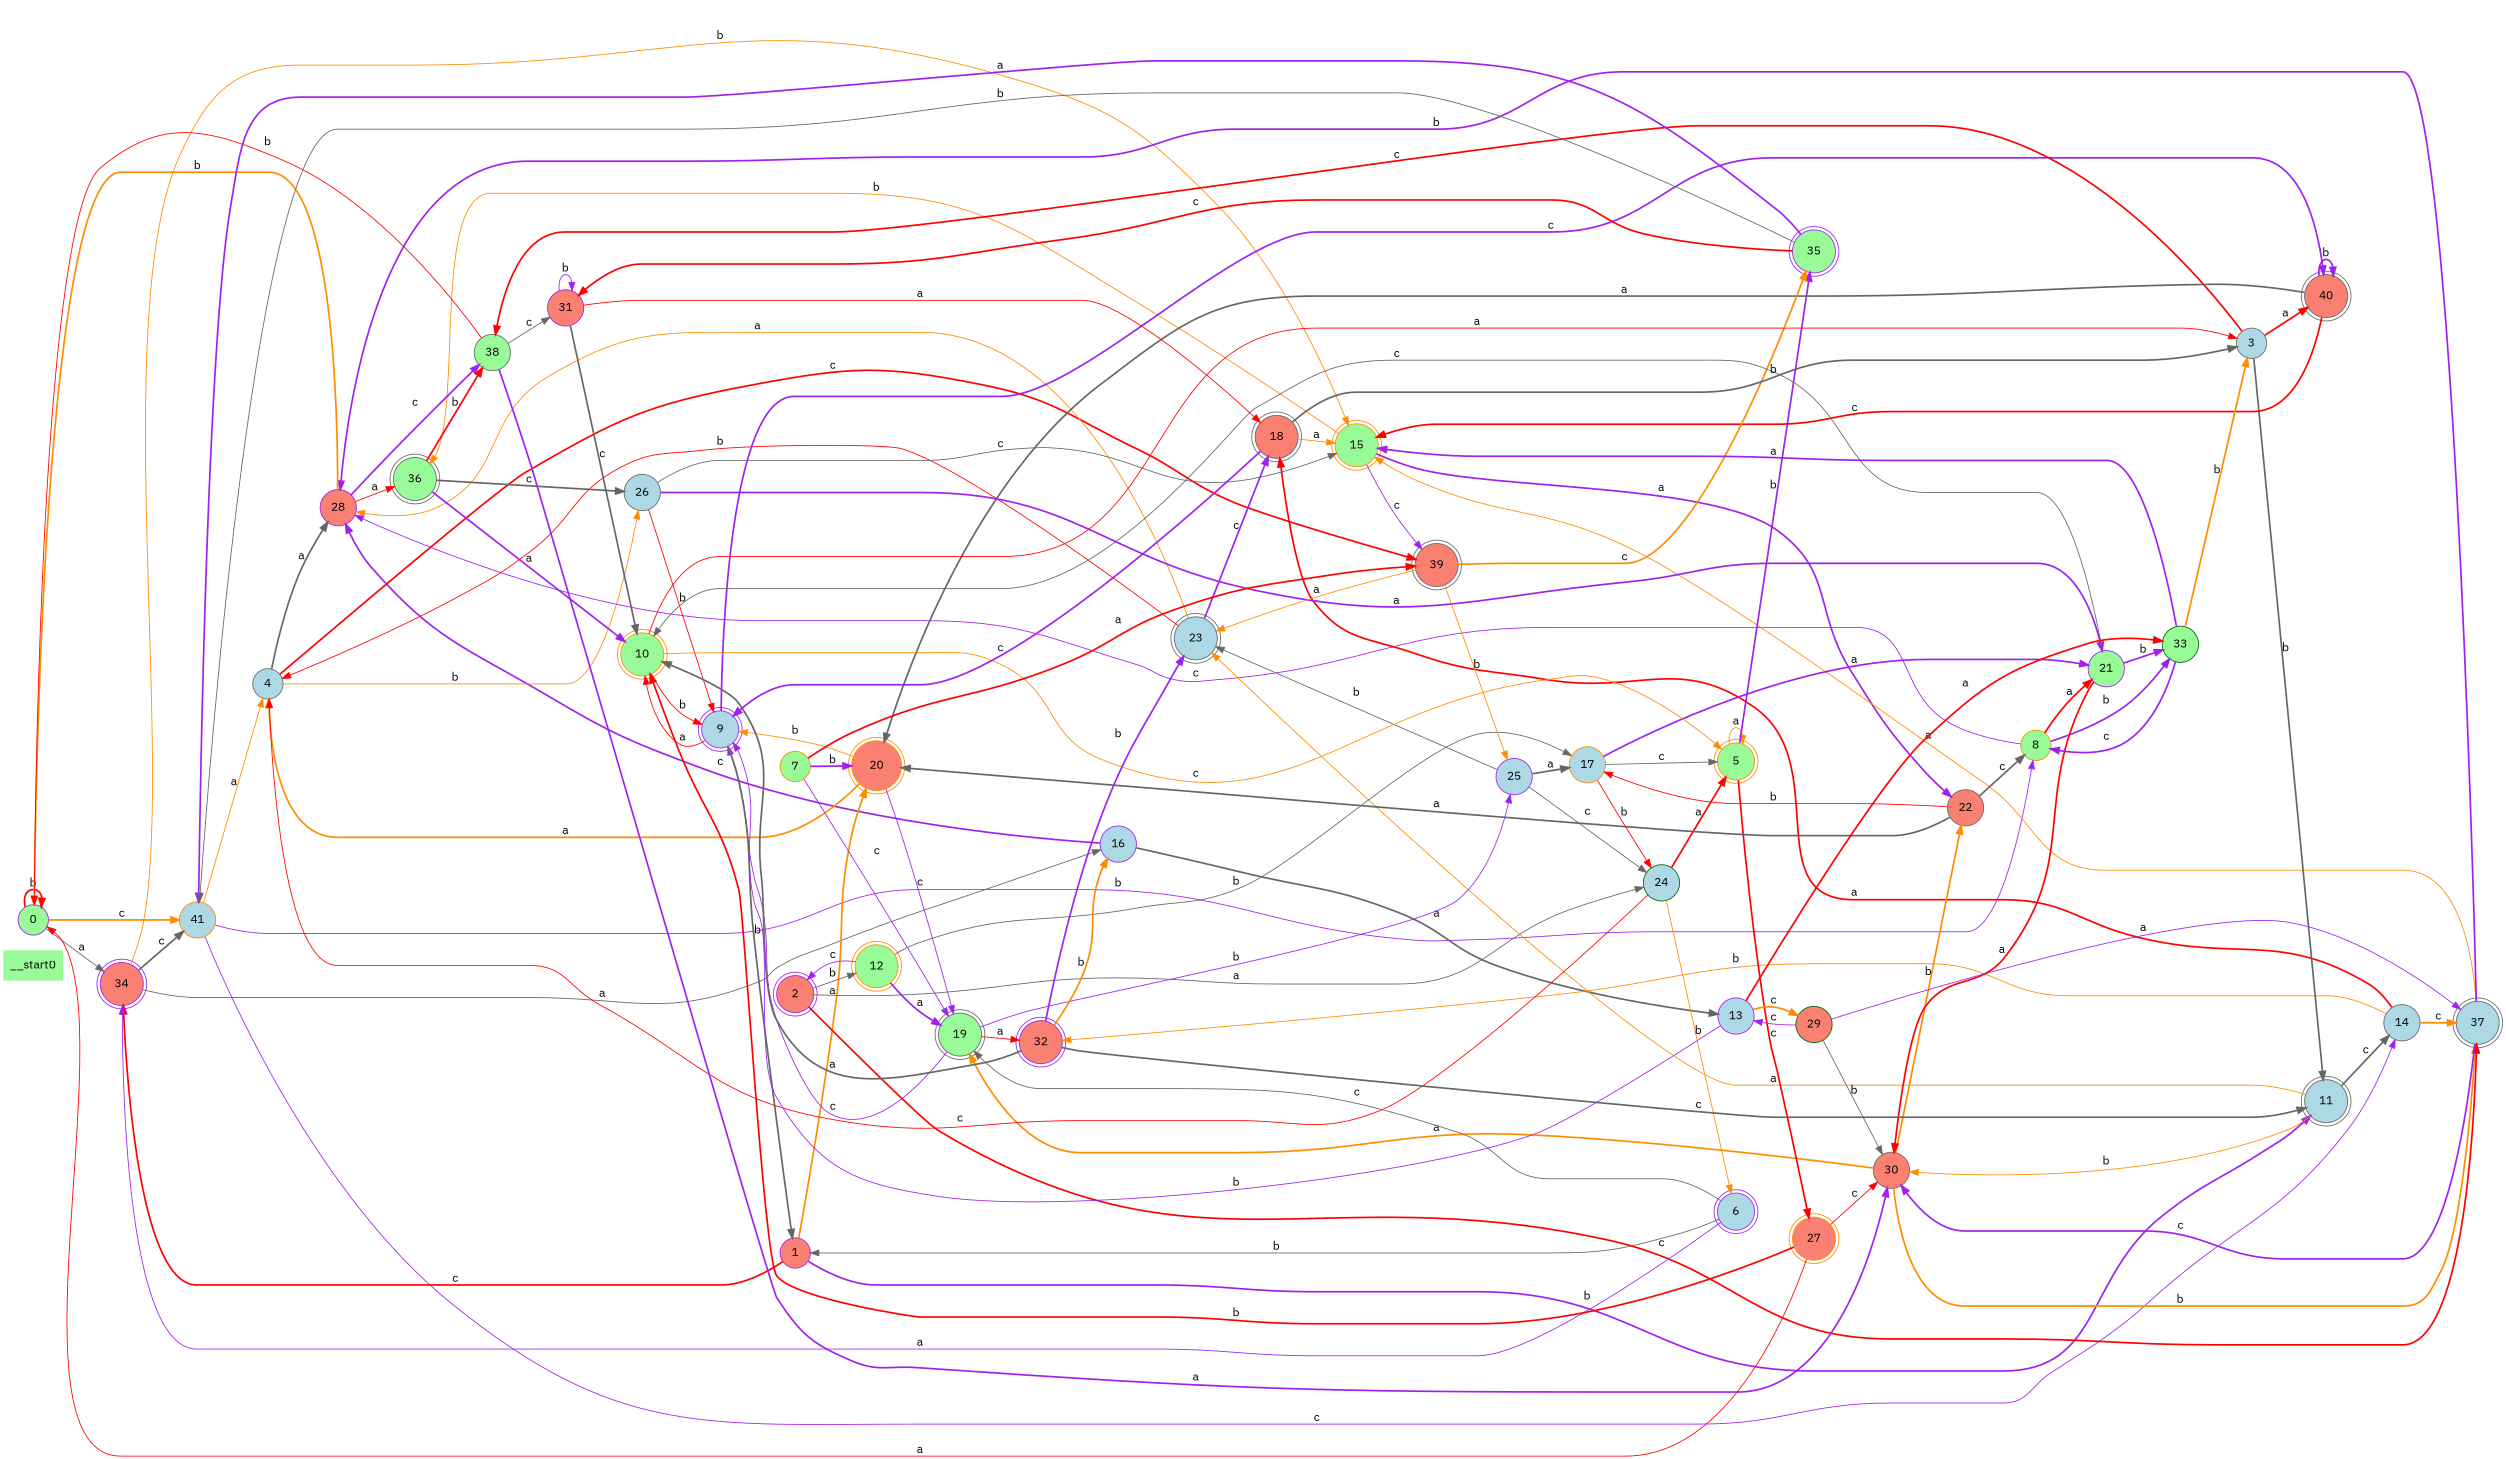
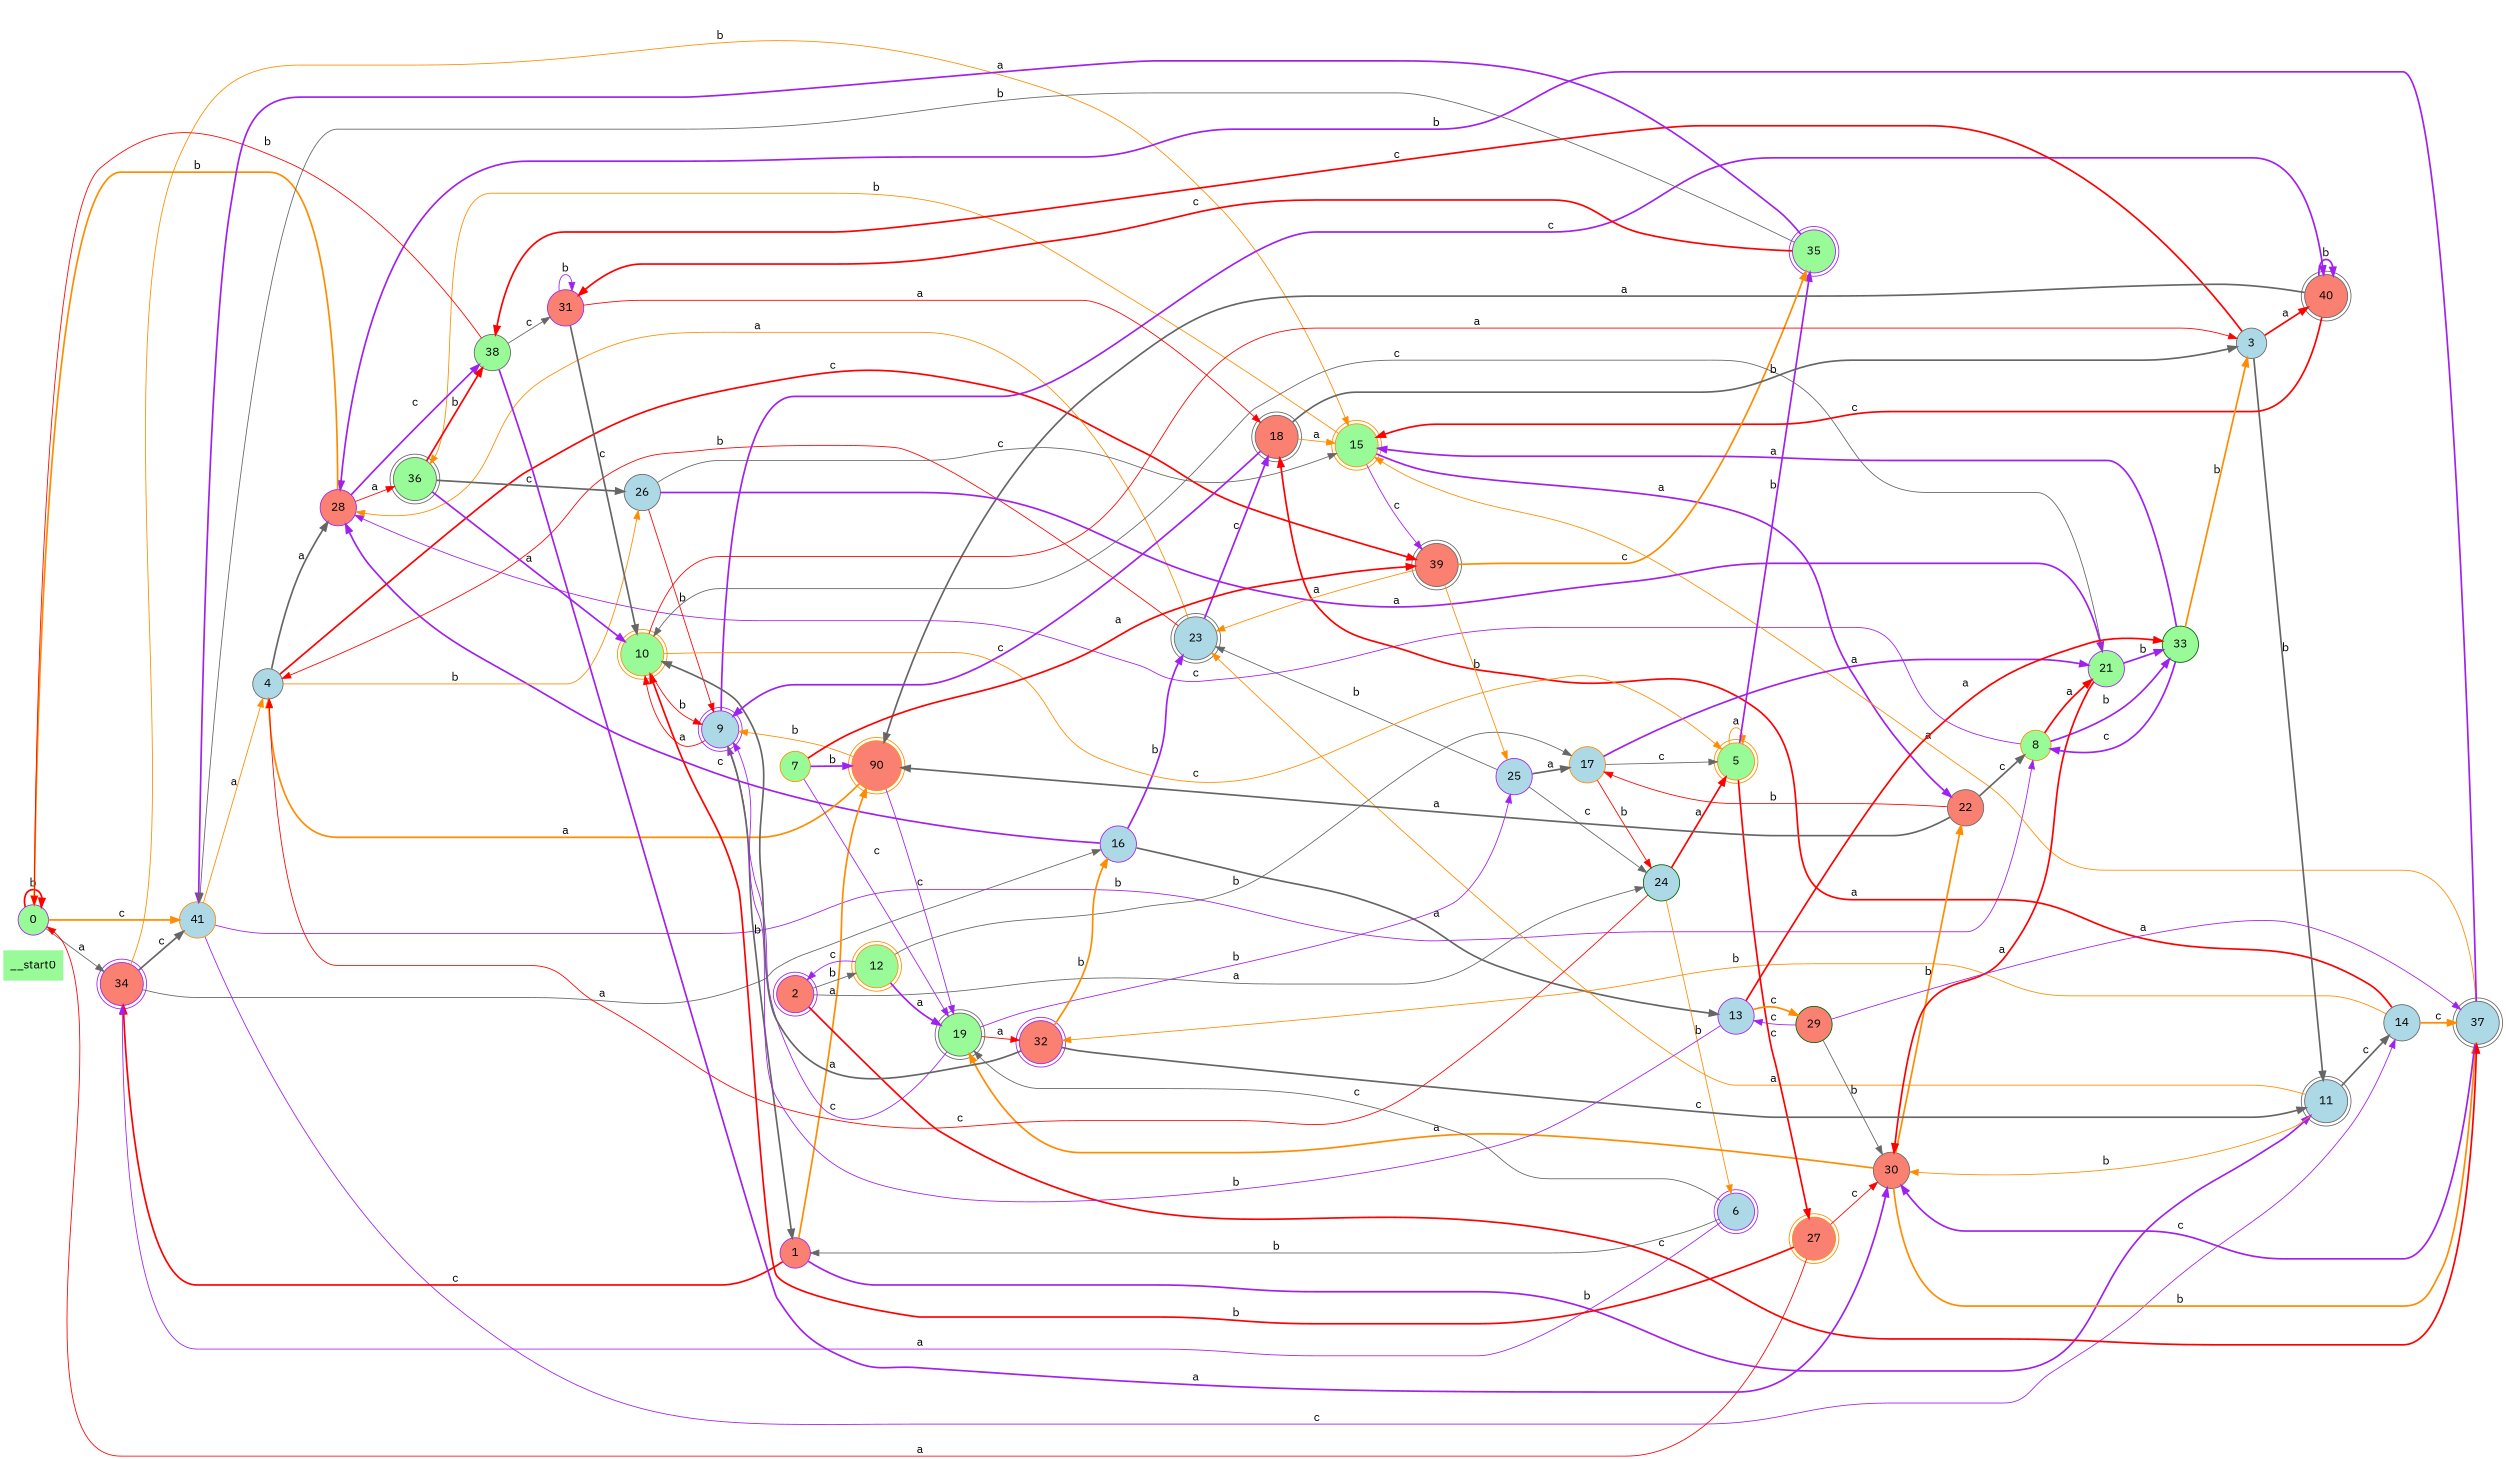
node "20": label "20" -> "90"
edge "32" -> "23": now "16" -> "23"
